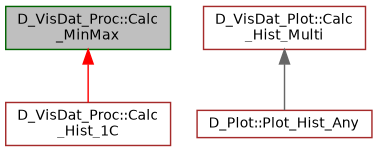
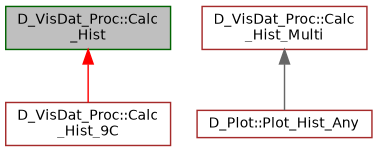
node "D_VisDat_Proc::Calc _MinMax": label "D_VisDat_Proc::Calc _MinMax" -> "D_VisDat_Proc::Calc _Hist"
node "D_VisDat_Plot::Calc _Hist_Multi": label "D_VisDat_Plot::Calc _Hist_Multi" -> "D_VisDat_Proc::Calc _Hist_Multi"
node "D_VisDat_Proc::Calc _Hist_1C": label "D_VisDat_Proc::Calc _Hist_1C" -> "D_VisDat_Proc::Calc _Hist_9C"
